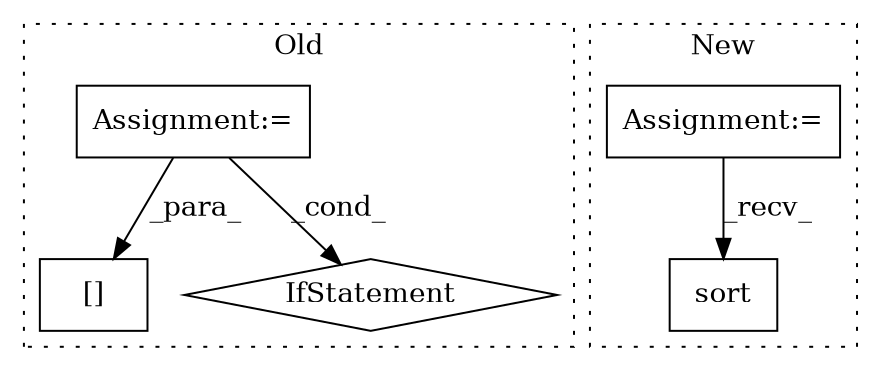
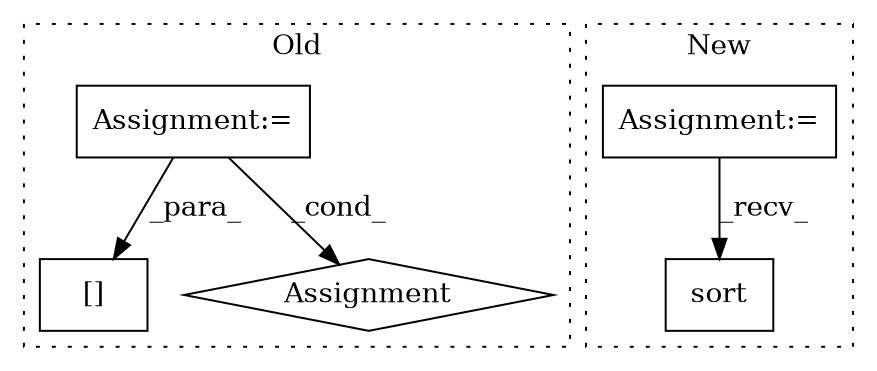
node "IfStatement": label "IfStatement" -> "Assignment"
